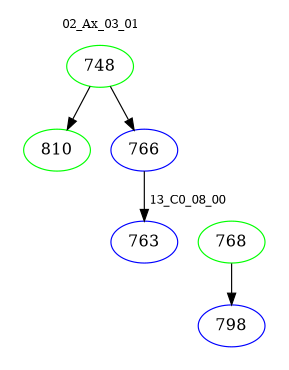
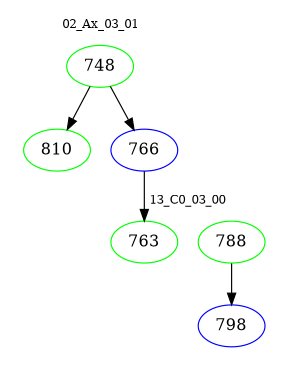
cluster "13_C0_08_00": label "13_C0_08_00" -> "13_C0_03_00"
node "763": color blue -> green
node "768": label "768" -> "788"
